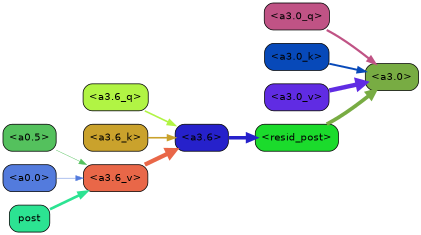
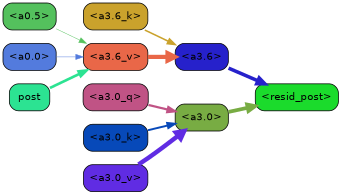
node "<a3.6_q>": removed
edge "<resid_post>" -> "<a3.0>": reversed
